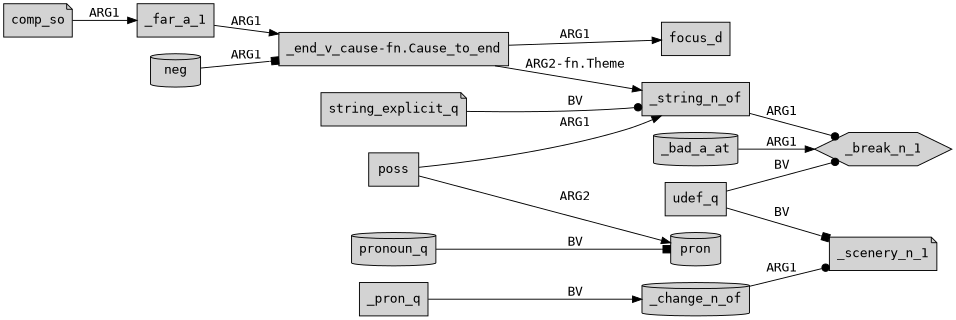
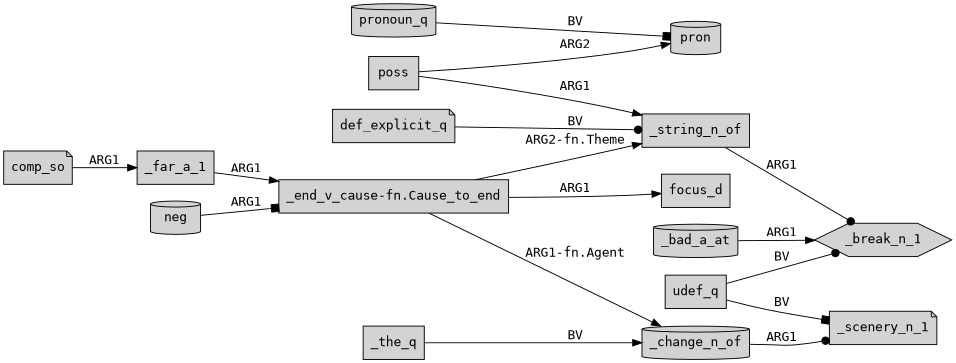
node "string_explicit_q": label "string_explicit_q" -> "def_explicit_q"
edge "_end_v_cause-fn.Cause_to_end" -> "_change_n_of": added, label "ARG1-fn.Agent"
node "_pron_q": label "_pron_q" -> "_the_q"
